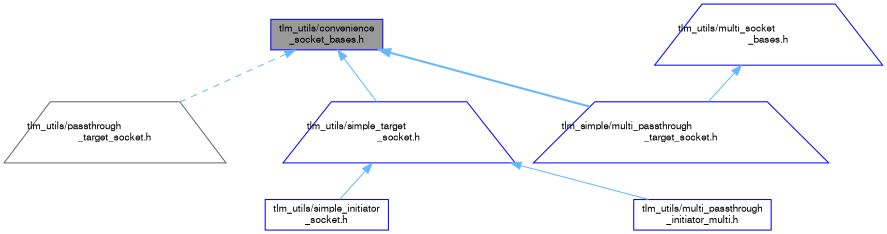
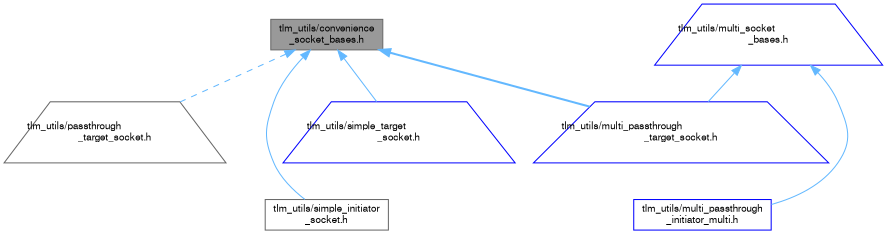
node "tlm_utils/convenience _socket_bases.h": color blue -> gray40
node "tlm_simple/multi_passthrough _target_socket.h": label "tlm_simple/multi_passthrough _target_socket.h" -> "tlm_utils/multi_passthrough _target_socket.h"
edge "tlm_utils/multi_passthrough _initiator_multi.h" -> "tlm_utils/simple_target _socket.h": now "tlm_utils/multi_passthrough _initiator_multi.h" -> "tlm_utils/multi_socket _bases.h"
edge "tlm_utils/simple_initiator _socket.h" -> "tlm_utils/simple_target _socket.h": now "tlm_utils/simple_initiator _socket.h" -> "tlm_utils/convenience _socket_bases.h"
node "tlm_utils/simple_initiator _socket.h": color blue -> gray40
